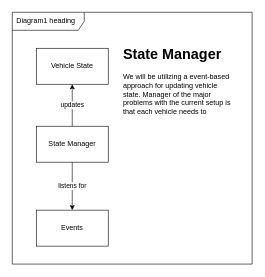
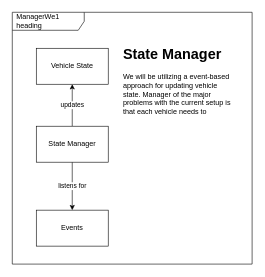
node "Diagram1 heading": label "Diagram1 heading" -> "ManagerWe1 heading"
